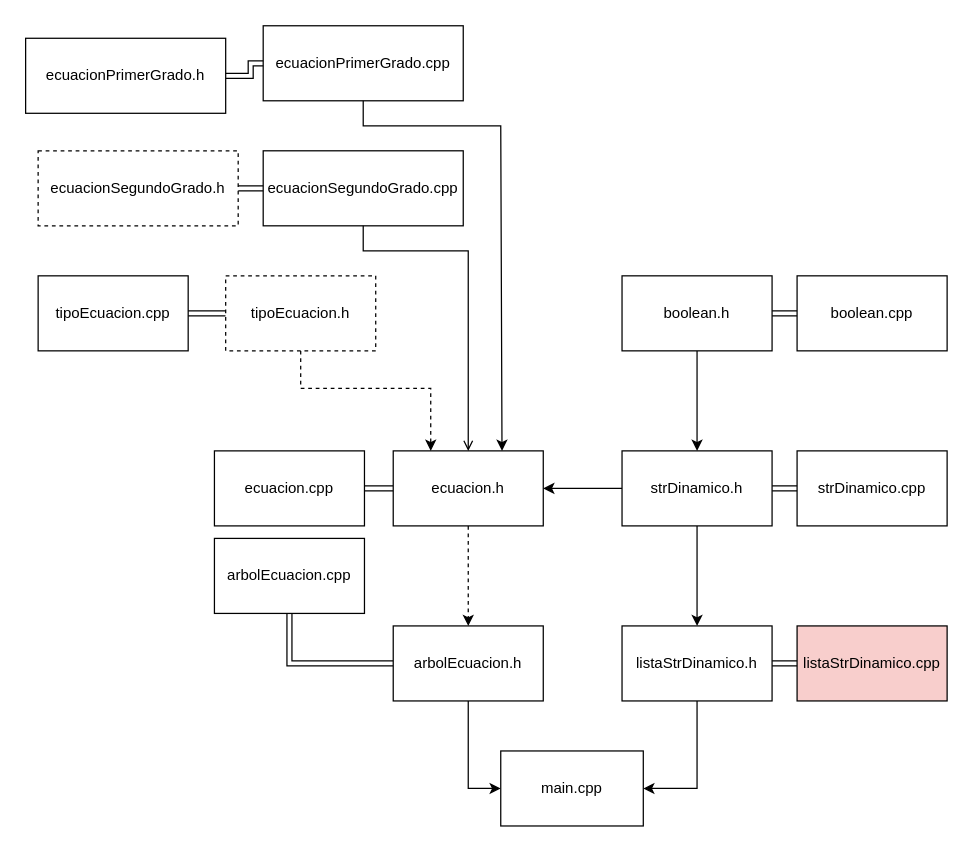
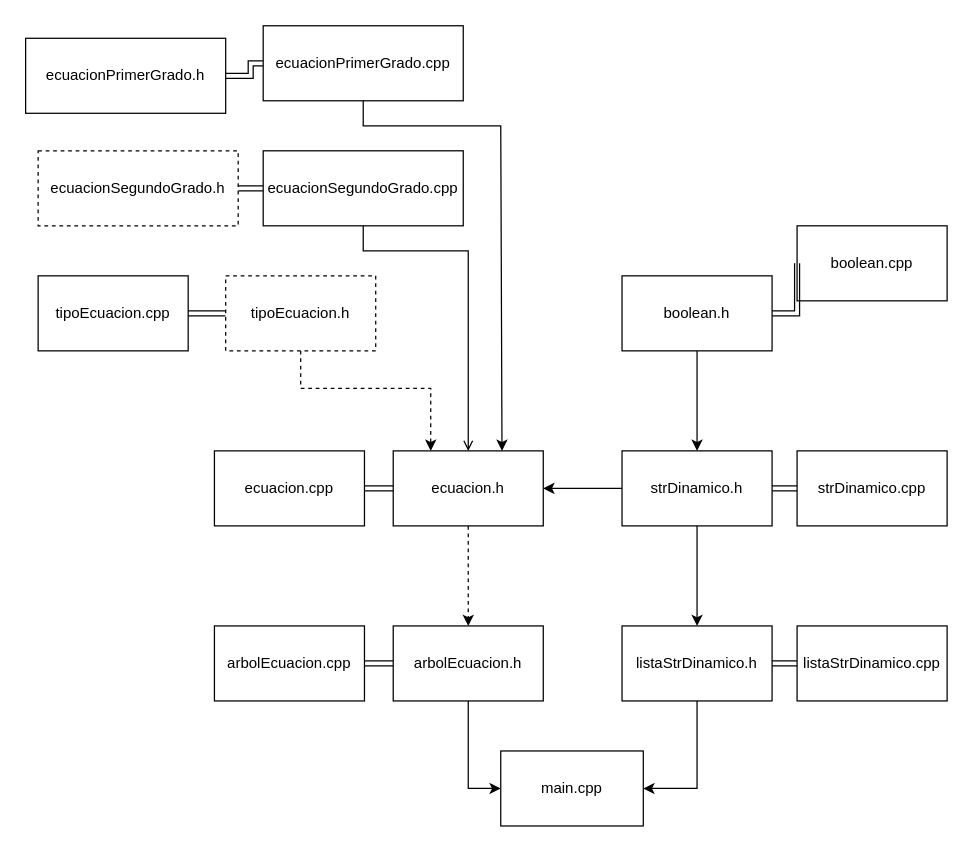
node "boolean.cpp": moved (872, 313) -> (872, 263)
node "arbolEcuacion.cpp": moved (289, 576) -> (289, 663)
node "listaStrDinamico.cpp": fillcolor #f8cecc -> #ffffff
